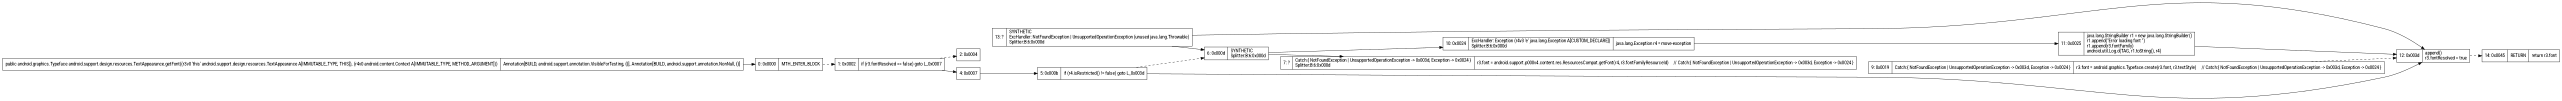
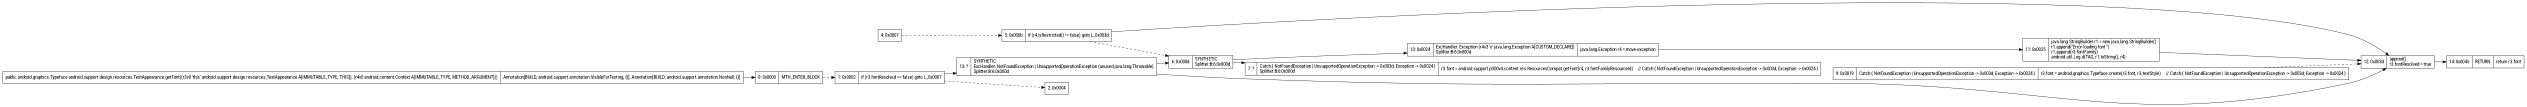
edge "12: 0x003d" -> "14: 0x0045": style dashed -> solid
edge "1: 0x0002" -> "4: 0x0007": now "1: 0x0002" -> "13: ?"
edge "4: 0x0007" -> "5: 0x000b": style solid -> dashed
